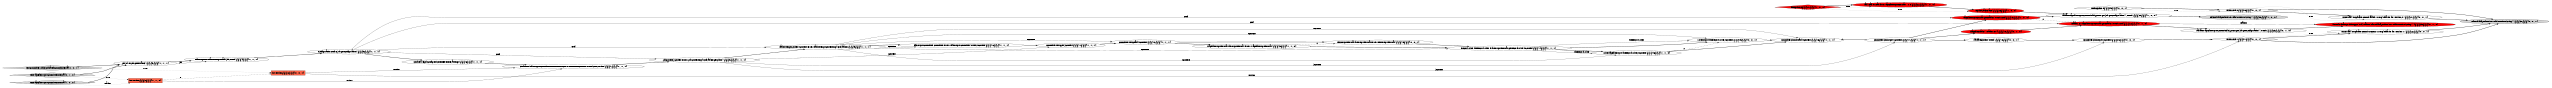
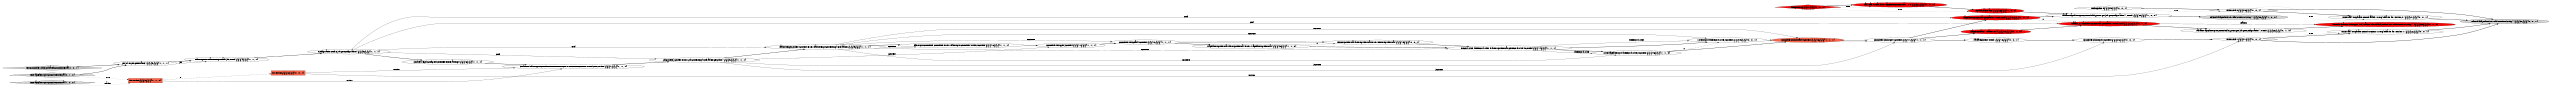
edge "committer.commitJob(jContext)@@@17@@@['1', '1', '1']" -> "committer.commitTask(tContext)@@@16@@@['1', '1', '1']": reversed
node "committer.commitTask(tContext)@@@16@@@['1', '1', '1']": fillcolor white -> tomato
edge "testCommitterWithDuplicatedCommitInternal['0', '0', '1']" -> "int version@@@2@@@['0', '0', '1']": removed, label "true"
edge "testMapFileOutputCommitterInternal['1', '0', '0']" -> "Job job = Job.getInstance()@@@3@@@['1', '1', '1']": removed
